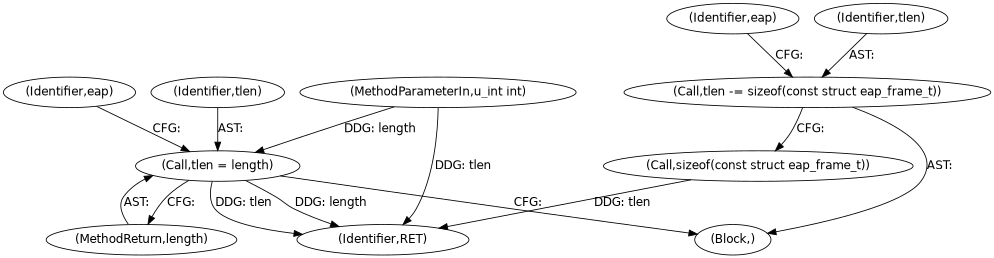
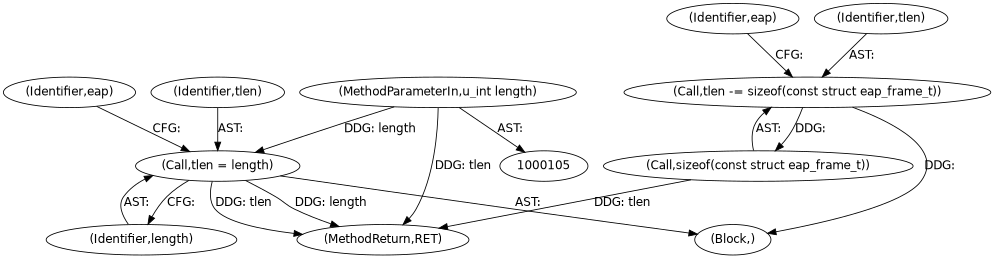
node "(MethodParameterIn,u_int int)": label "(MethodParameterIn,u_int int)" -> "(MethodParameterIn,u_int length)"
edge "(Call,tlen -= sizeof(const struct eap_frame_t))" -> "(Call,sizeof(const struct eap_frame_t))": label "CFG: " -> "DDG: "
edge "(Call,sizeof(const struct eap_frame_t))" -> "(Call,tlen -= sizeof(const struct eap_frame_t))": added, label "AST:"
node "1000105": added
edge "(Call,tlen -= sizeof(const struct eap_frame_t))" -> "(Block,)": label "AST: " -> "DDG: "
edge "(Call,tlen = length)" -> "(Block,)": label "CFG: " -> "AST: "
node "(MethodReturn,length)": label "(MethodReturn,length)" -> "(Identifier,length)"
node "(Identifier,RET)": label "(Identifier,RET)" -> "(MethodReturn,RET)"
